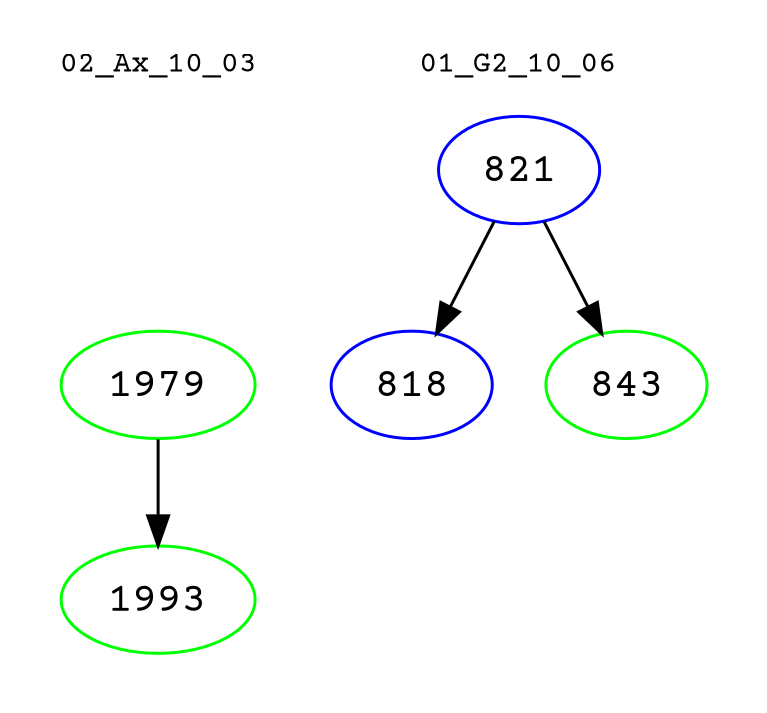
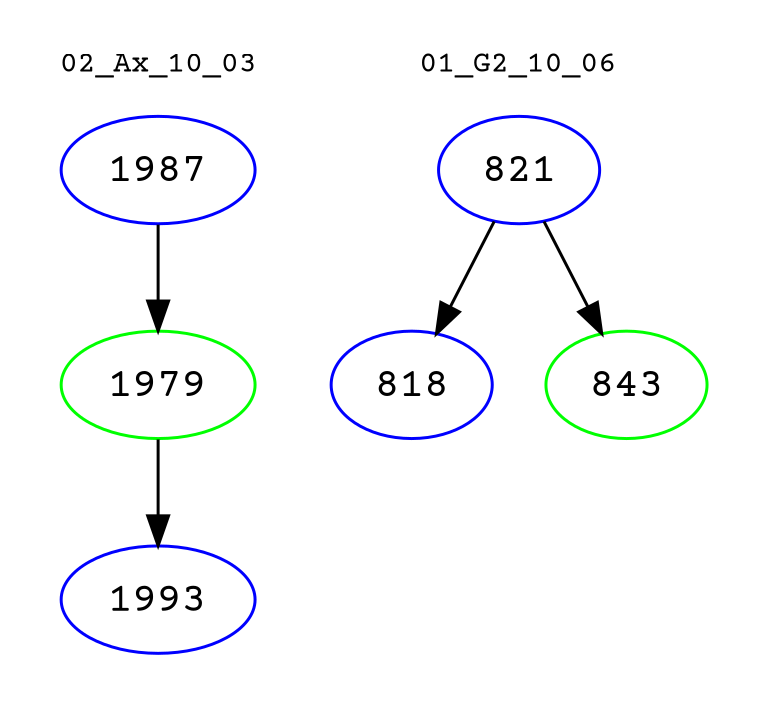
node "1987": added
node "1993": color green -> blue
